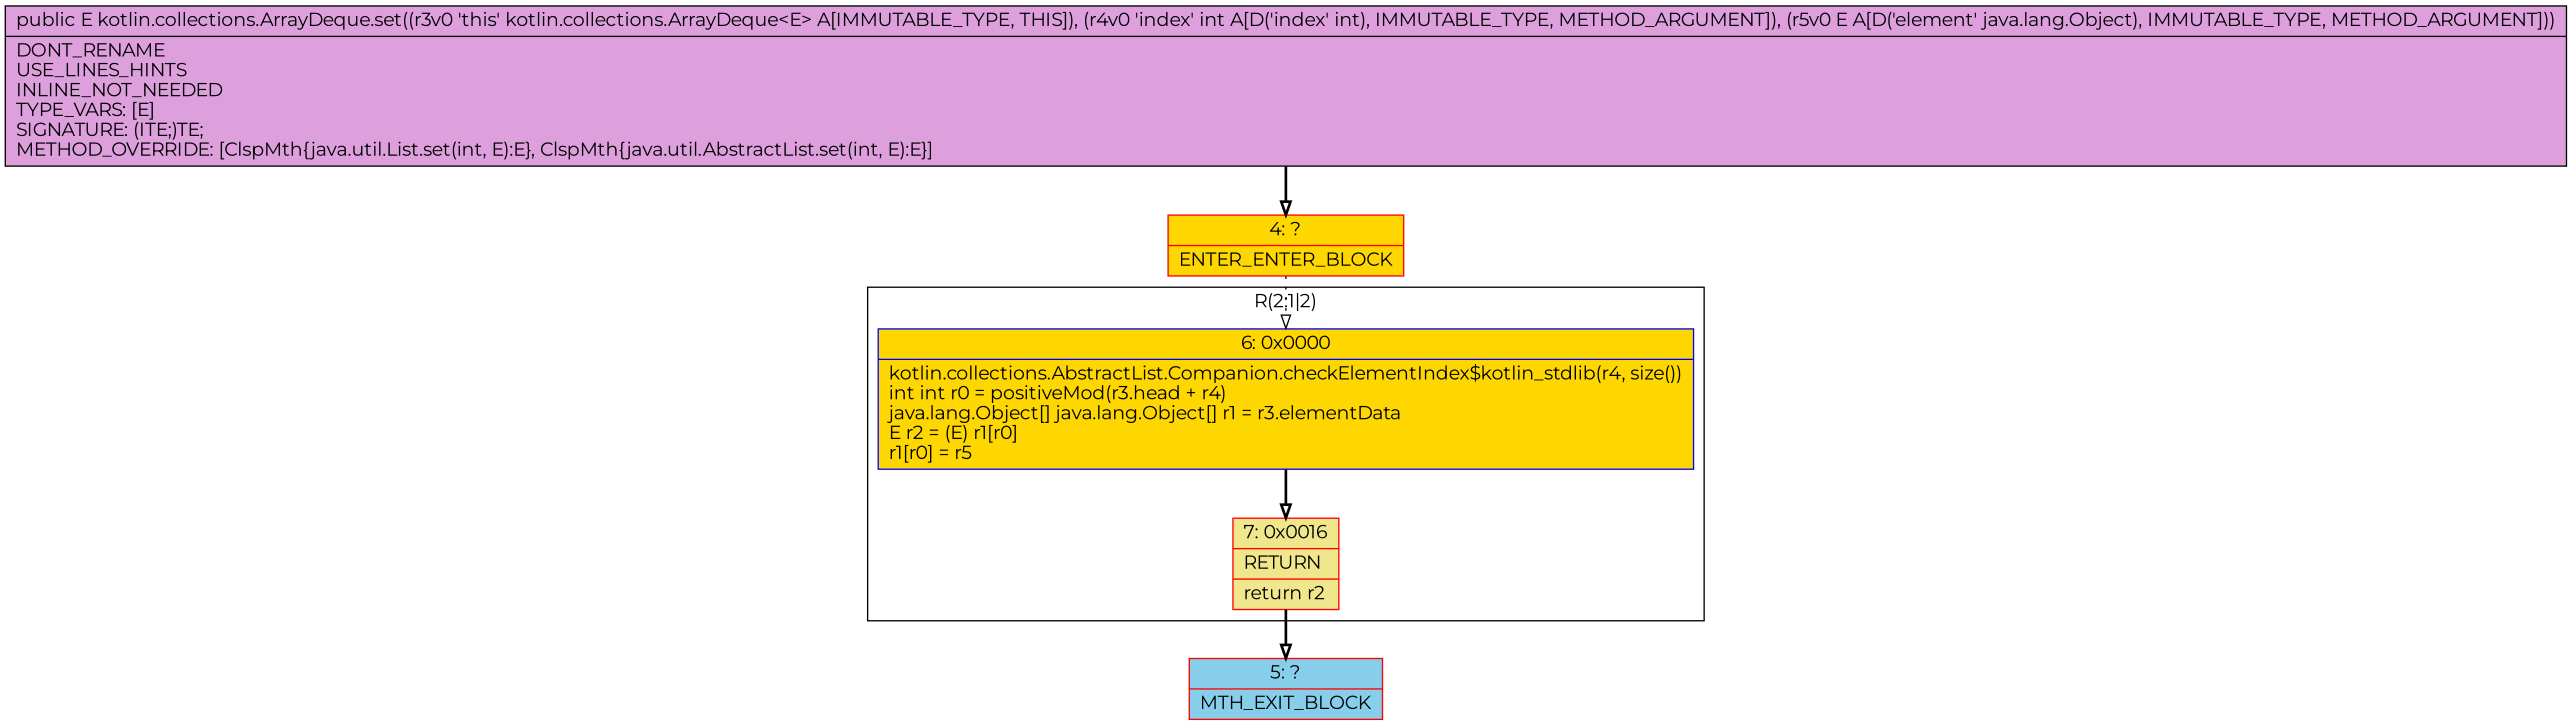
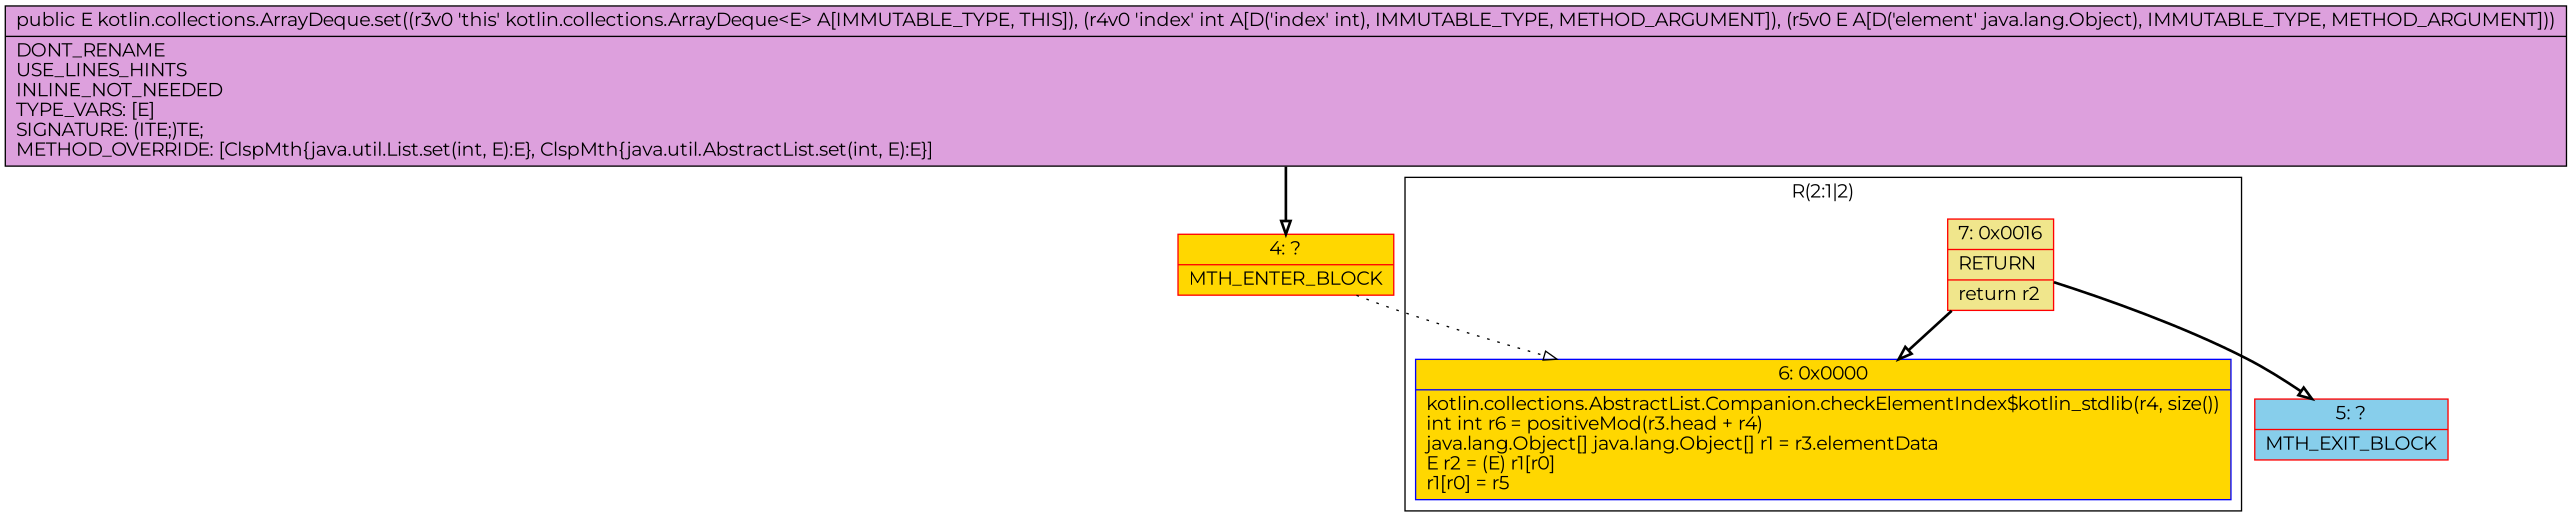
node "4: ?": text "ENTER_ENTER_BLOCK" -> "MTH_ENTER_BLOCK"
node "6: 0x0000": text "int int r0 = positiveMod(r3.head + r4)" -> "int int r6 = positiveMod(r3.head + r4)"
edge "6: 0x0000" -> "7: 0x0016": reversed
